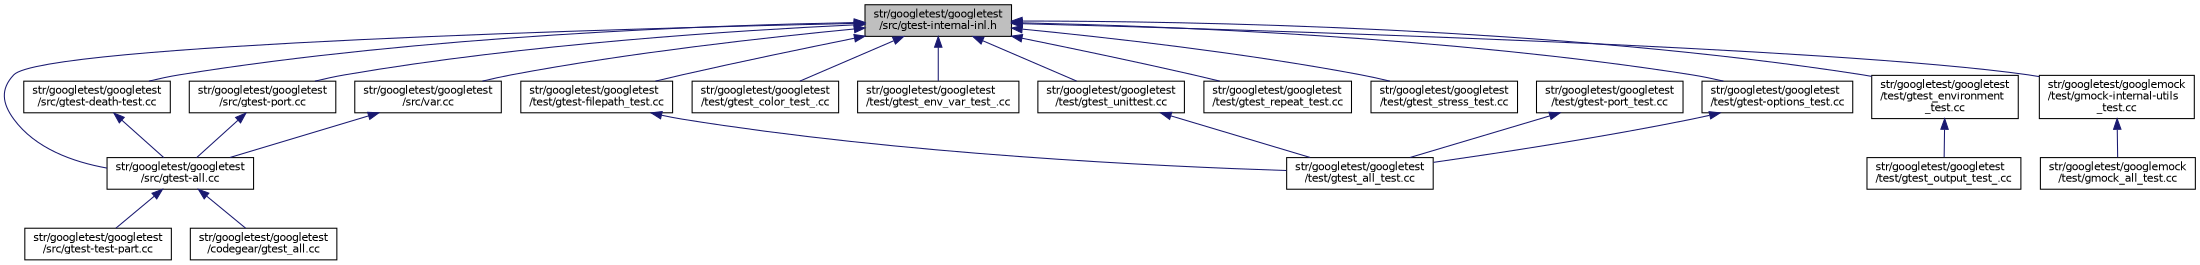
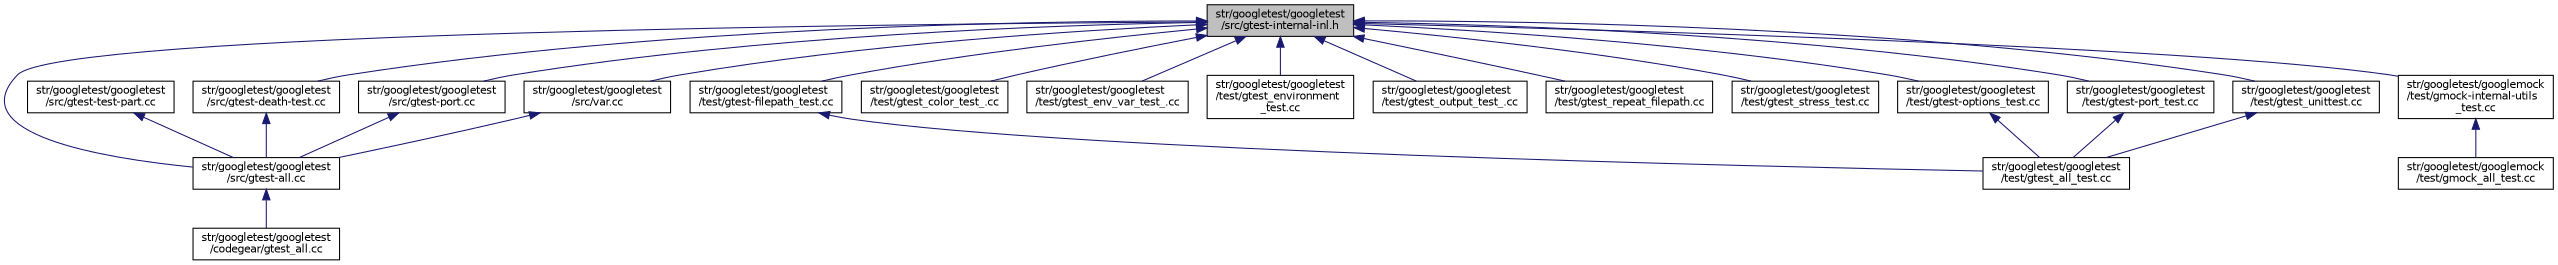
edge "str/googletest/googletest /test/gtest-port_test.cc" -> "str/googletest/googletest /src/gtest-internal-inl.h": added
node "str/googletest/googletest /test/gtest_repeat_test.cc": label "str/googletest/googletest /test/gtest_repeat_test.cc" -> "str/googletest/googletest /test/gtest_repeat_filepath.cc"
edge "str/googletest/googletest /test/gtest_output_test_.cc" -> "str/googletest/googletest /test/gtest_environment _test.cc": now "str/googletest/googletest /test/gtest_output_test_.cc" -> "str/googletest/googletest /src/gtest-internal-inl.h"
edge "str/googletest/googletest /src/gtest-test-part.cc" -> "str/googletest/googletest /src/gtest-all.cc": reversed
